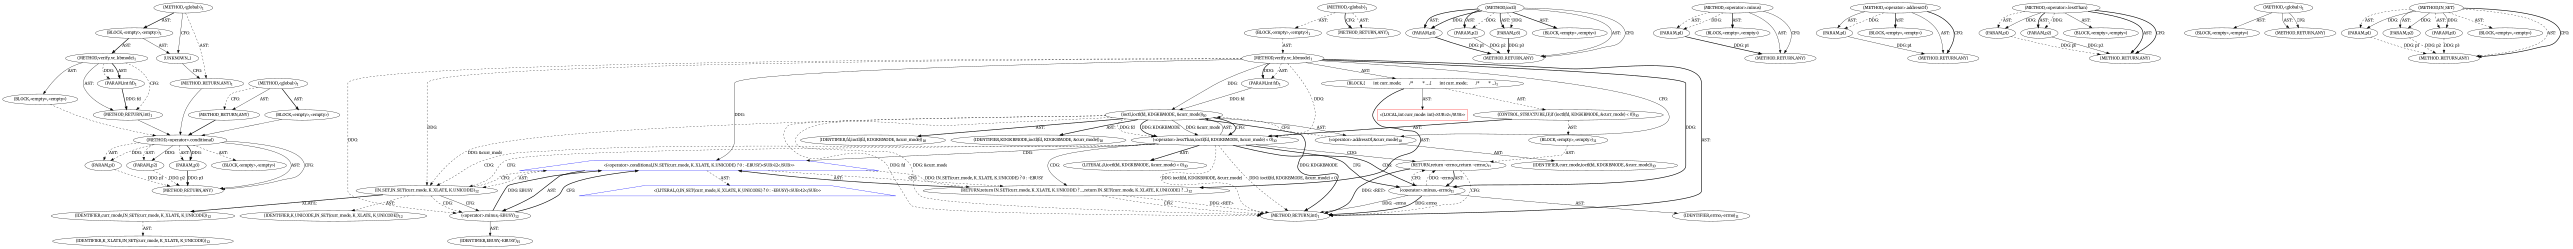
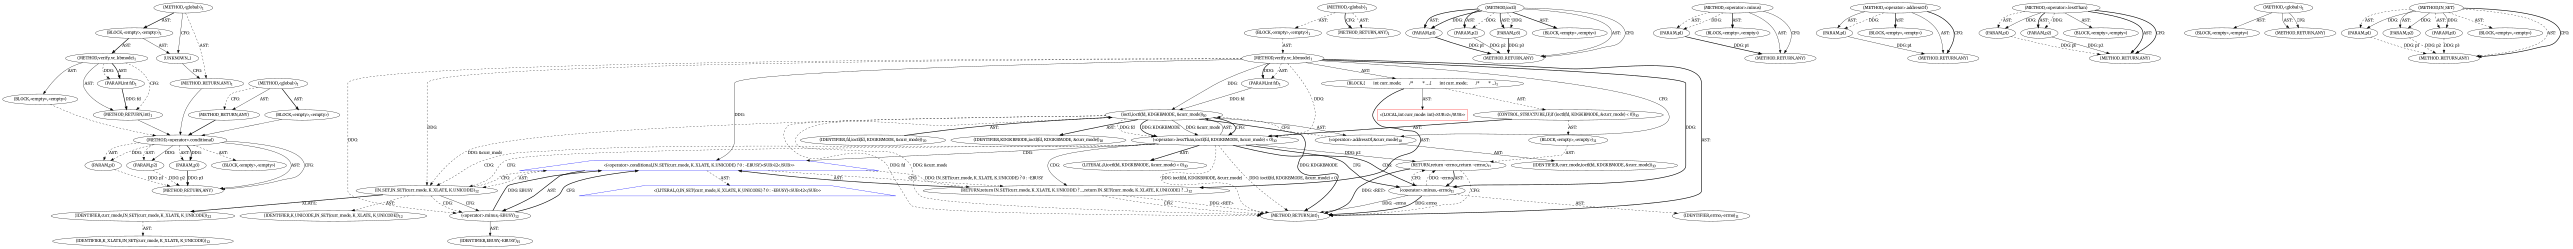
edge "(ioctl,ioctl(fd, KDGKBMODE, &curr_mode))" -> "(IDENTIFIER,fd,ioctl(fd, KDGKBMODE, &curr_mode))": reversed
node "(IDENTIFIER,fd,ioctl(fd, KDGKBMODE, &curr_mode))": text "10" -> "70"
edge "(<operator>.lessThan,ioctl(fd, KDGKBMODE, &curr_mode) < 0)" -> "(RETURN,return -errno;,return -errno;)": label "CDG: " -> "DDG: p2"
edge "(<operator>.minus,-errno)" -> "(IDENTIFIER,errno,-errno)": style solid -> dashed
node "(IDENTIFIER,curr_mode,IN_SET(curr_mode, K_XLATE, K_UNICODE))": text "12" -> "22"
